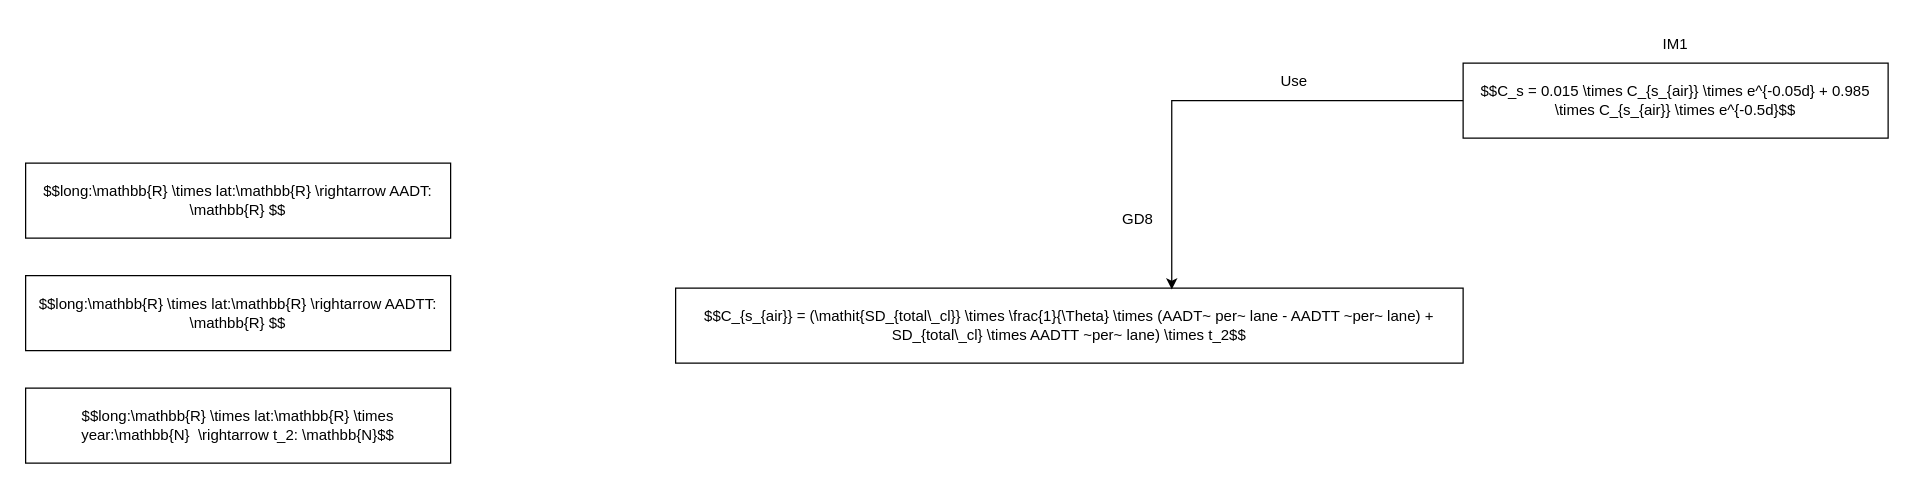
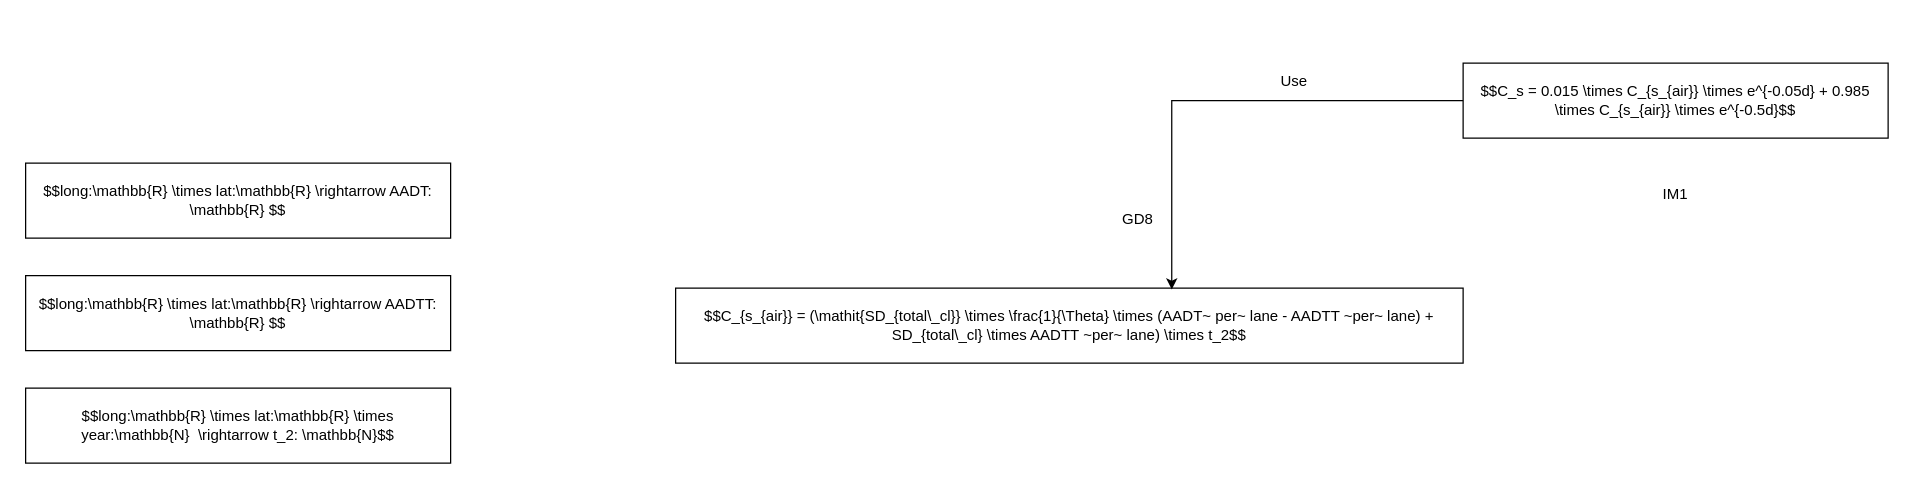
node "IM1": moved (1676, 44) -> (1676, 194)
